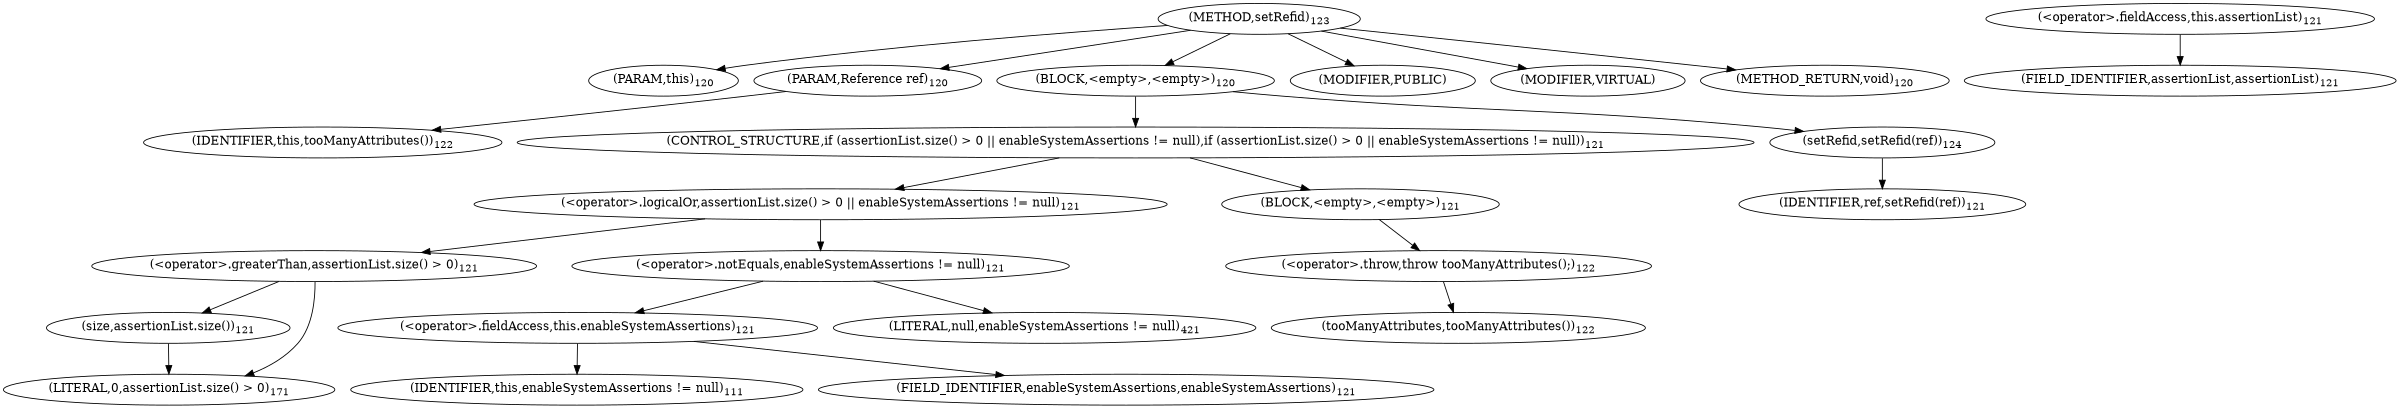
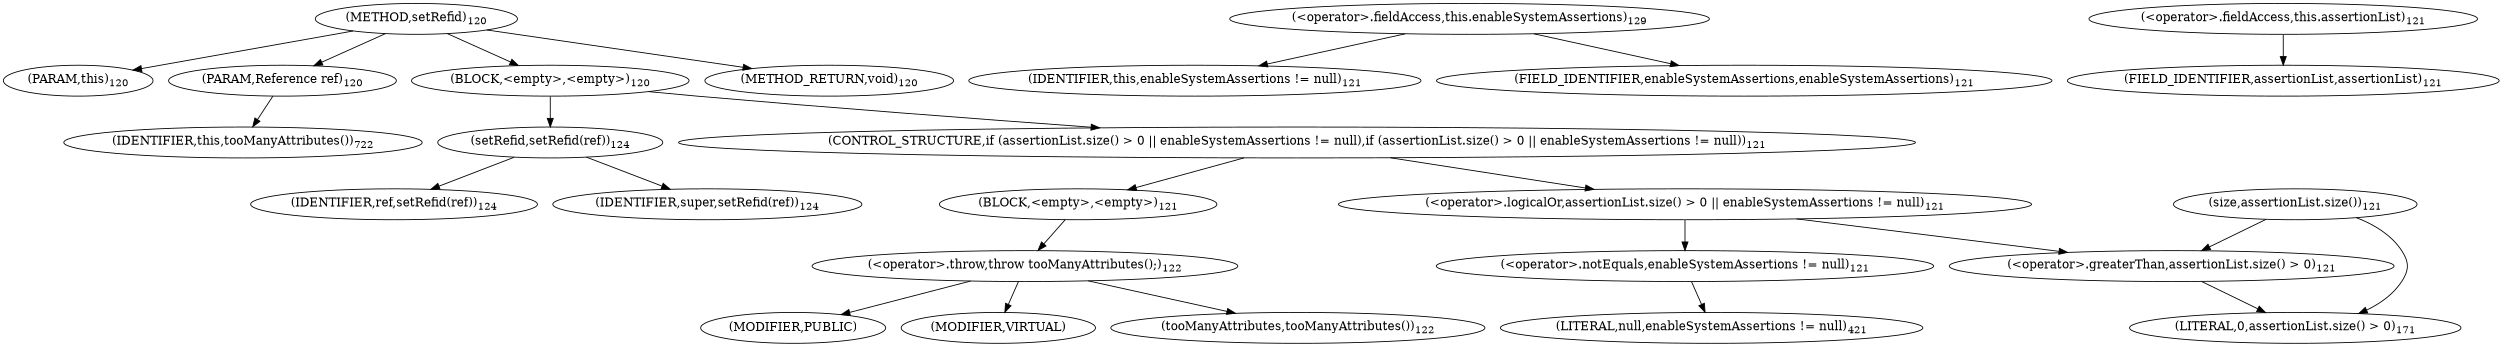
node "(METHOD,setRefid)": text "123" -> "120"
edge "(METHOD,setRefid)" -> "(MODIFIER,PUBLIC)": now "(<operator>.throw,throw tooManyAttributes();)" -> "(MODIFIER,PUBLIC)"
edge "(METHOD,setRefid)" -> "(MODIFIER,VIRTUAL)": now "(<operator>.throw,throw tooManyAttributes();)" -> "(MODIFIER,VIRTUAL)"
node "(IDENTIFIER,this,tooManyAttributes())": text "122" -> "722"
node "(IDENTIFIER,ref,setRefid(ref))": text "121" -> "124"
node "(IDENTIFIER,super,setRefid(ref))": added
edge "(<operator>.greaterThan,assertionList.size() > 0)" -> "(size,assertionList.size())": reversed
edge "(<operator>.notEquals,enableSystemAssertions != null)" -> "(<operator>.fieldAccess,this.enableSystemAssertions)": removed
node "(<operator>.fieldAccess,this.enableSystemAssertions)": text "121" -> "129"
node "(IDENTIFIER,this,enableSystemAssertions != null)": text "111" -> "121"
